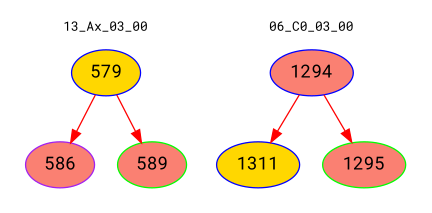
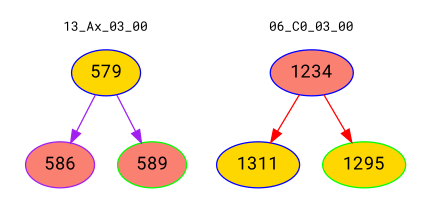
node "1294": label "1294" -> "1234"
edge "579" -> "586": color red -> purple
edge "579" -> "589": color red -> purple
node "1295": fillcolor salmon -> gold
